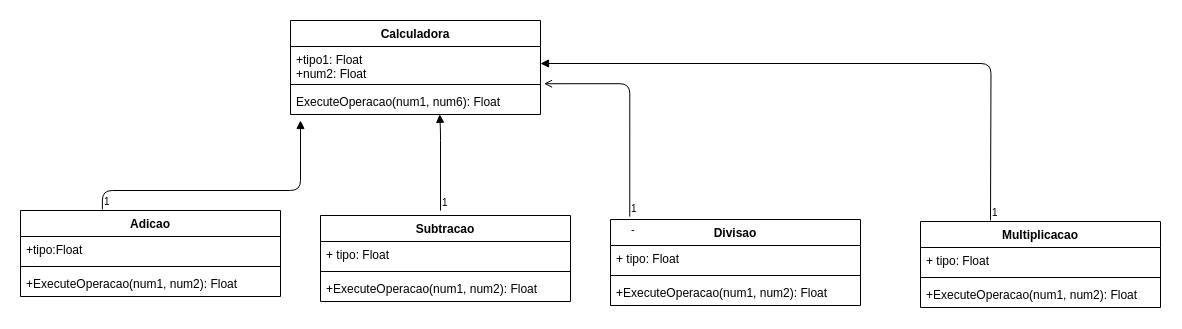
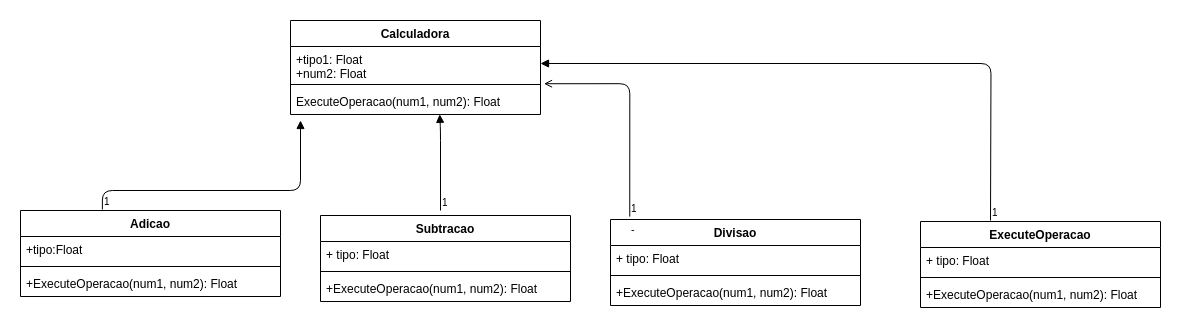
node "ExecuteOperacao(num1, num6): Float": label "ExecuteOperacao(num1, num6): Float" -> "ExecuteOperacao(num1, num2): Float"
node "Multiplicacao": label "Multiplicacao" -> "ExecuteOperacao"
